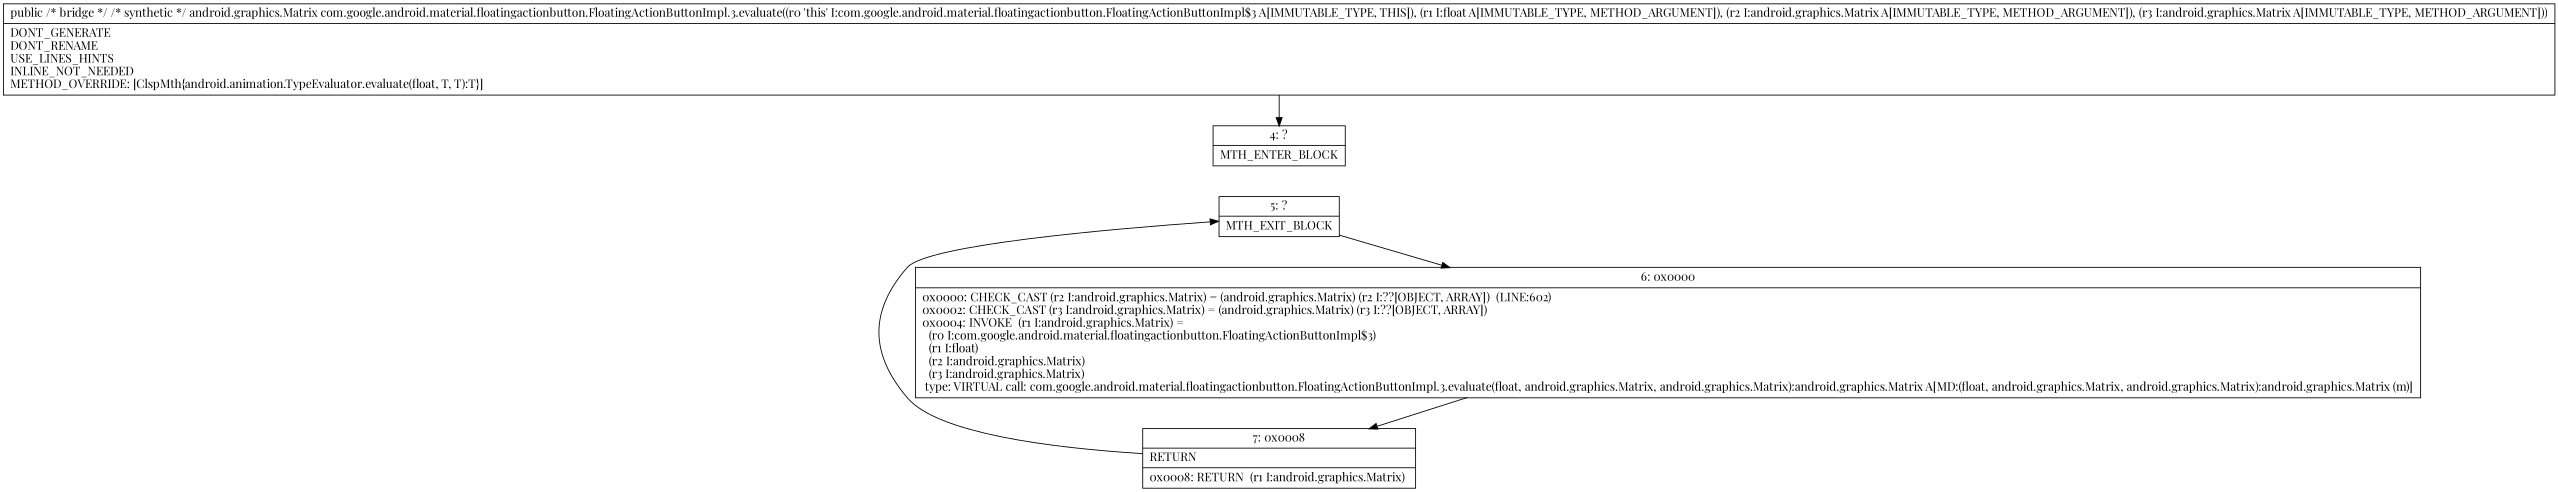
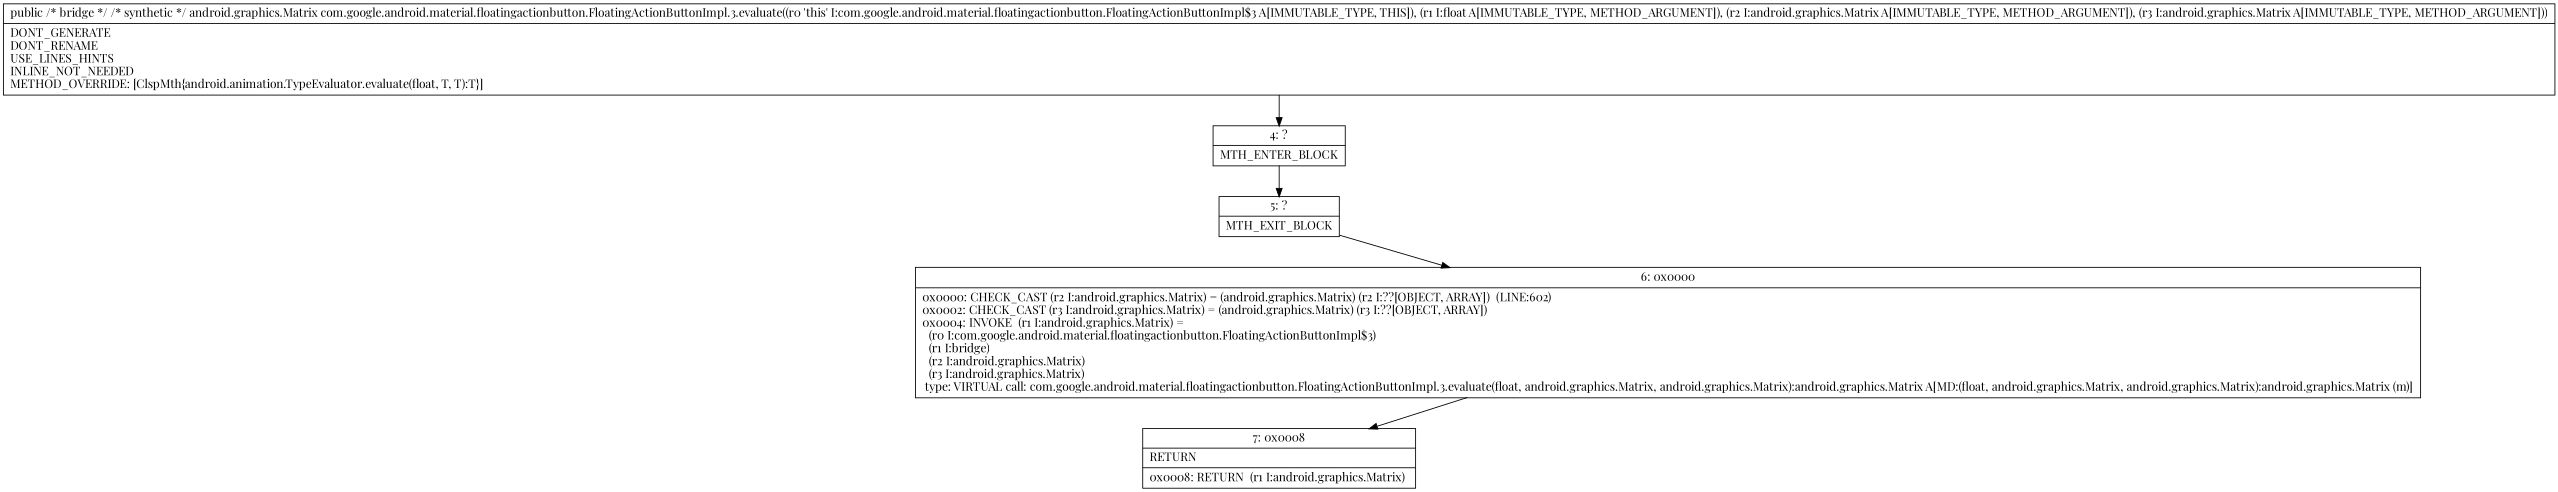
edge "7: 0x0008" -> "5: ?": now "4: ?" -> "5: ?"
node "6: 0x0000": text "(r1 I:float)" -> "(r1 I:bridge)"
